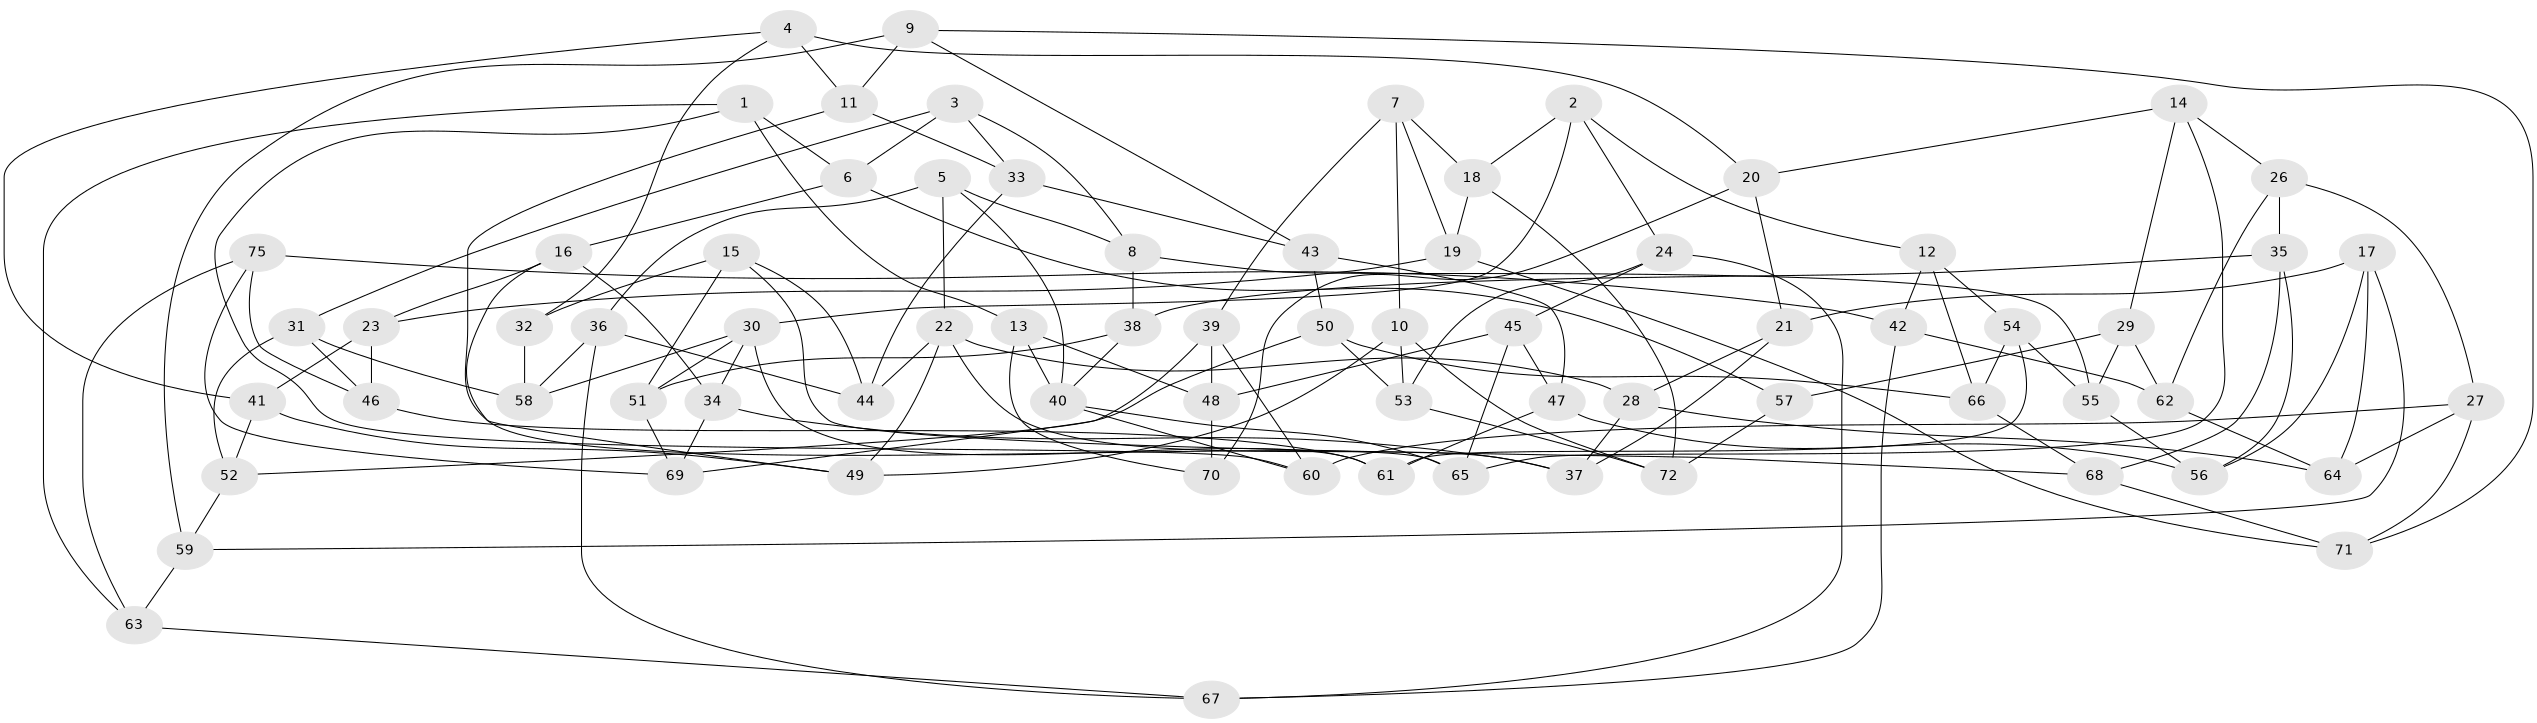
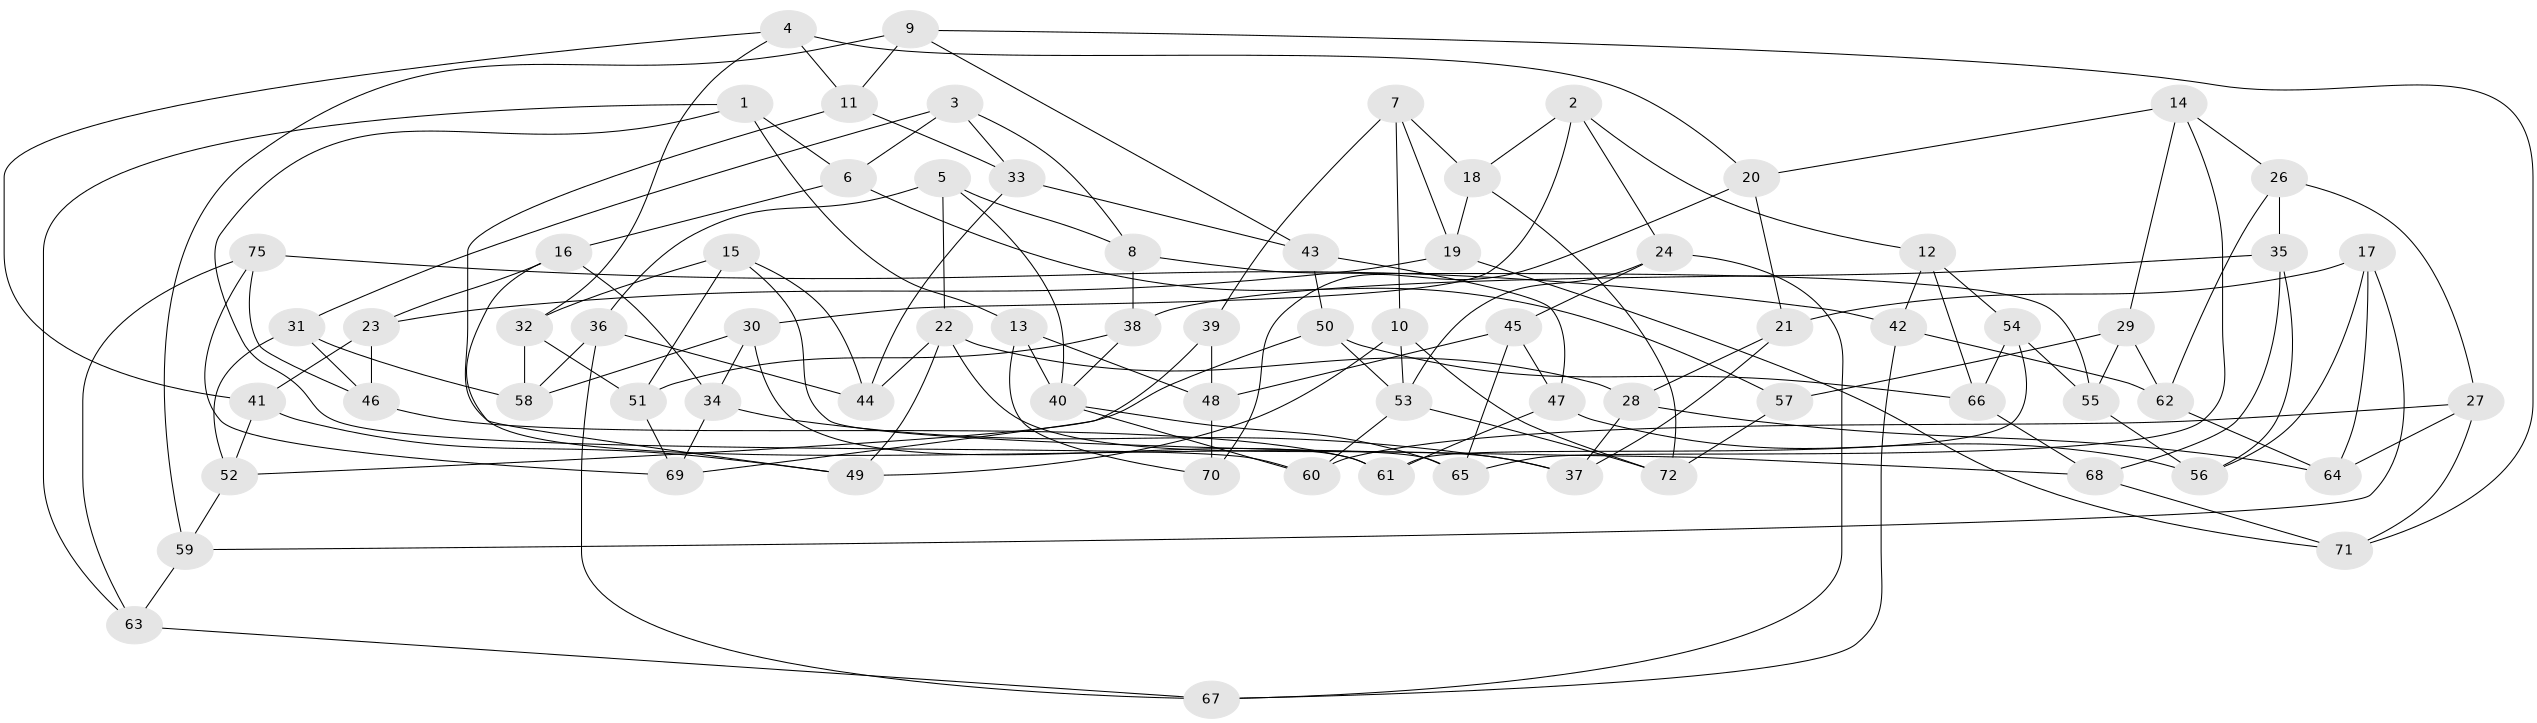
edge "30" -- "51": now "32" -- "51"
edge "39" -- "60": now "53" -- "60"
